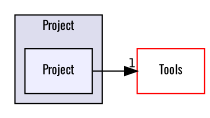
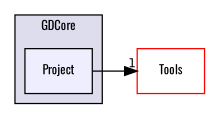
cluster "Project": label "Project" -> "GDCore"
